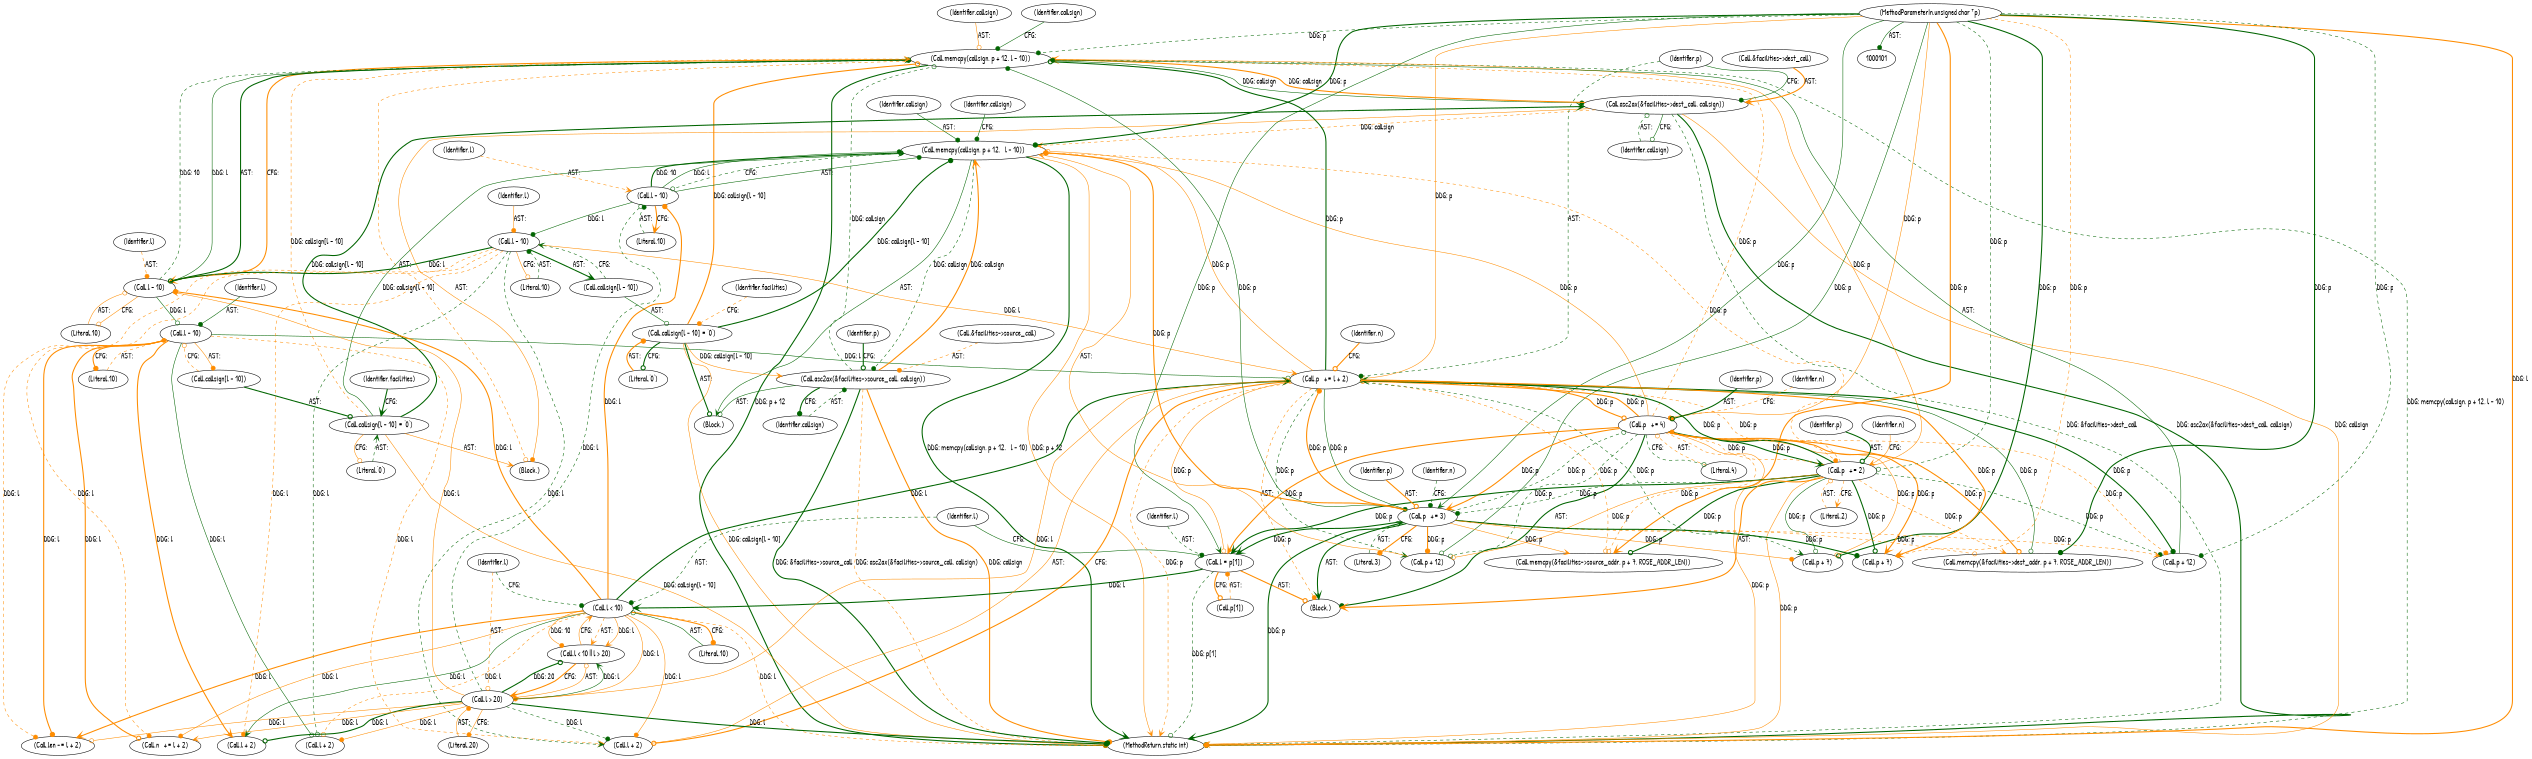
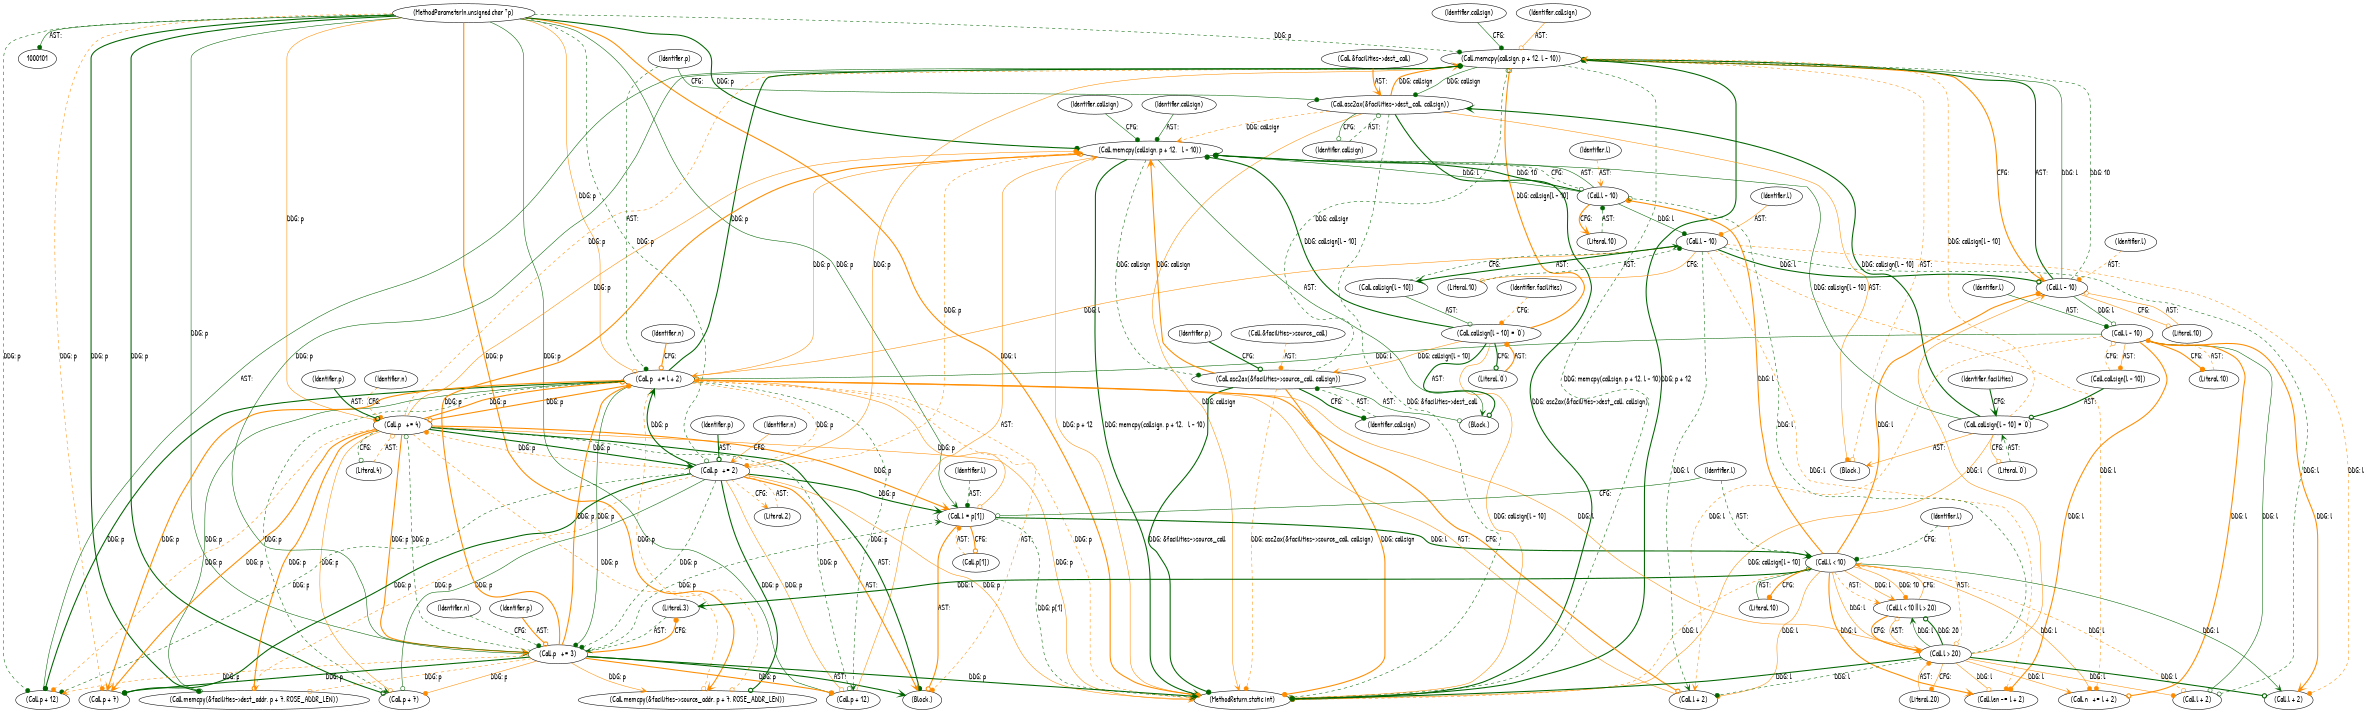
edge "(Call,l < 10)" -> "(Call,p   += l + 2)": now "(Call,l < 10)" -> "(Literal,3)"
edge "(Call,p   += 3)" -> "(Call,l = p[1])": style bold -> dashed
